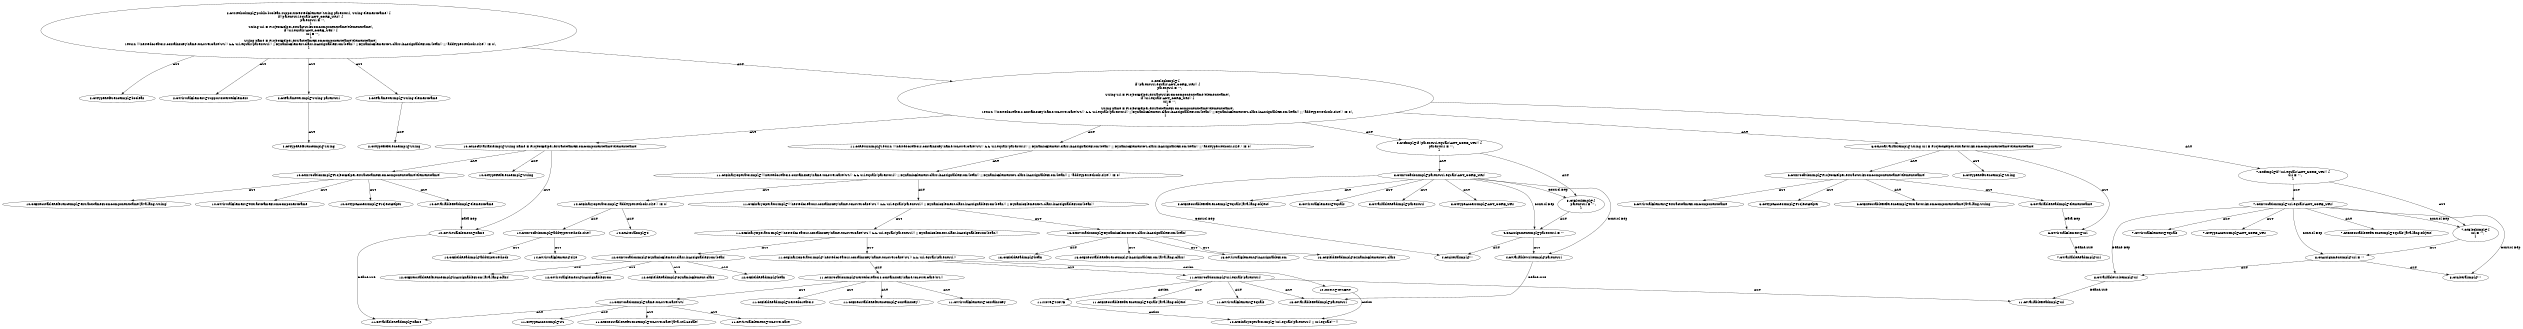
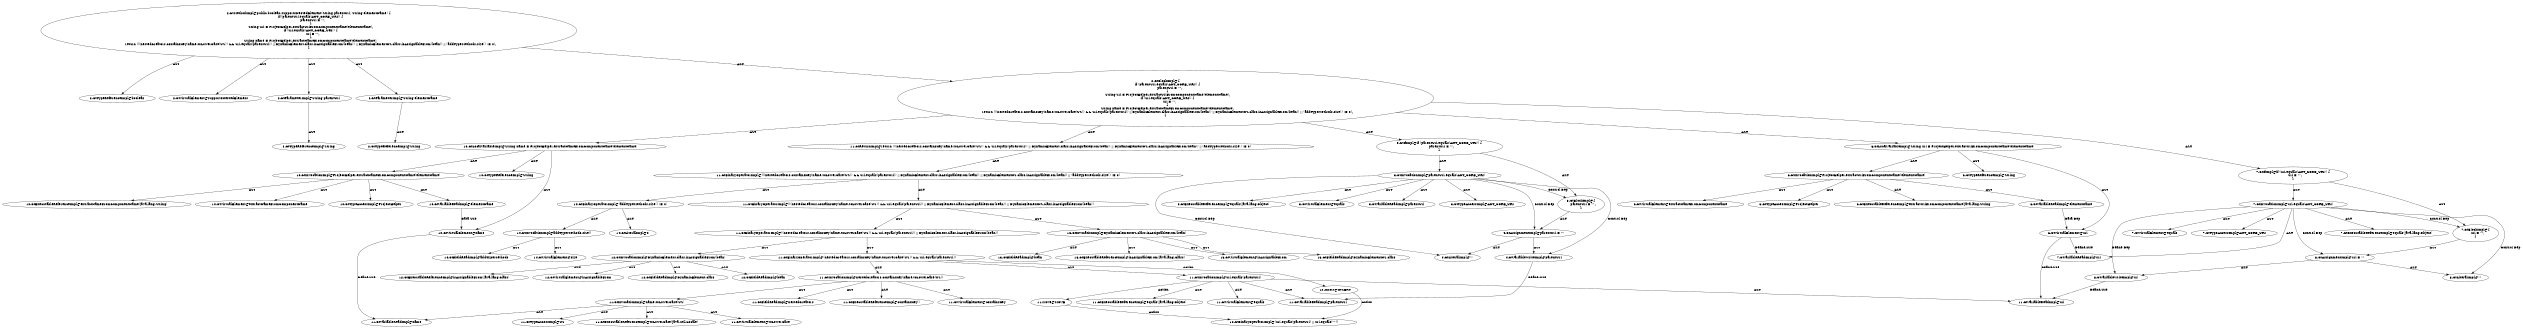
edge "10:CtVariableReadImpl@elementName" -> "10:CtVirtualElement@name": label "Data Dep" -> "Data Use"
edge "7:CtInvocationImpl@uri.equals(ANT_CORE_URI)" -> "7:CtVariableReadImpl@uri": added, label "AST"
edge "6:CtVirtualElement@uri" -> "11:CtVariableReadImpl@uri": added, label "Define-Use"
node "18:CtVariableReadImpl@parentUri": label "18:CtVariableReadImpl@parentUri" -> "11:CtVariableReadImpl@parentUri"
